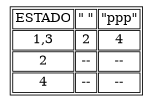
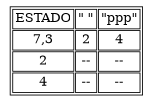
node "ESTADO": text "1,3" -> "7,3"
